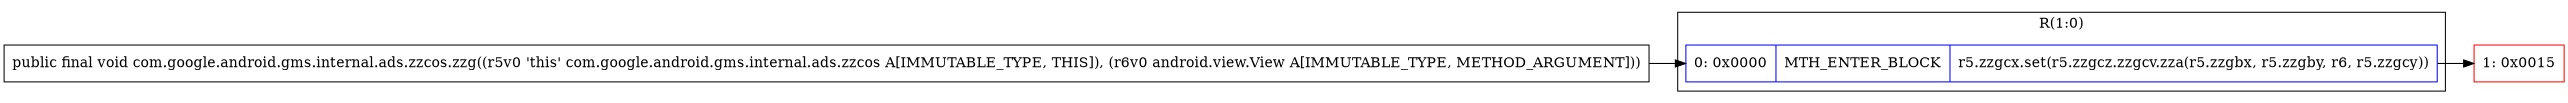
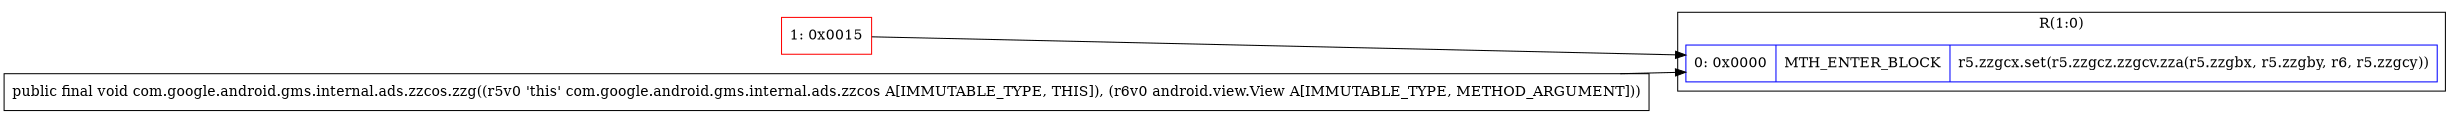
edge "0: 0x0000" -> "1: 0x0015": reversed
